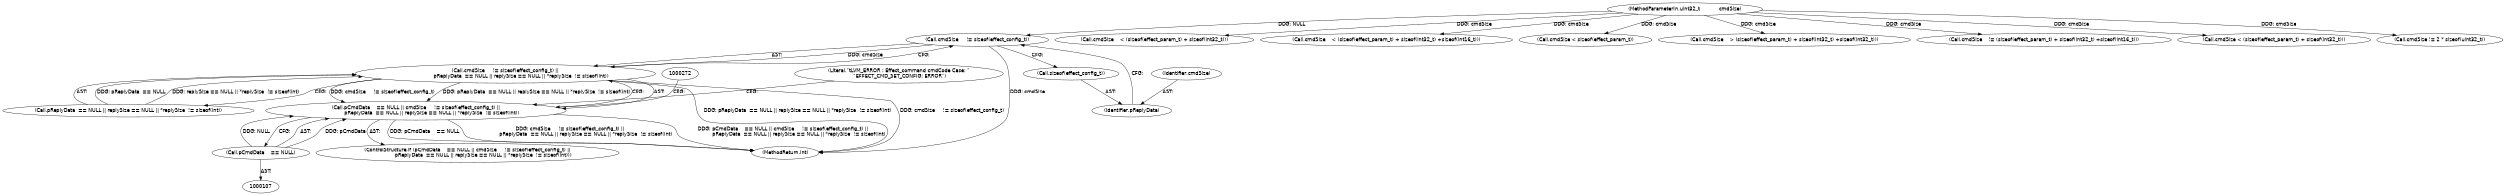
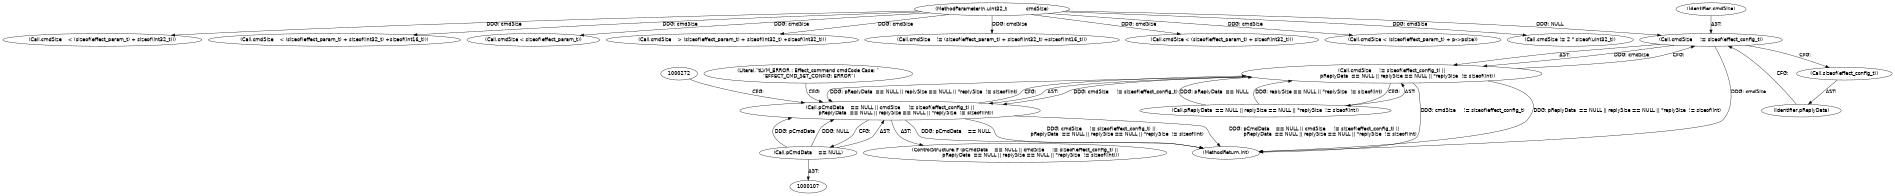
node "(Call,cmdSize < (sizeof(effect_param_t) + p->psize))": added
edge "(Identifier,cmdSize)" -> "(Identifier,pReplyData)": now "(Identifier,cmdSize)" -> "(Call,cmdSize     != sizeof(effect_config_t))"
